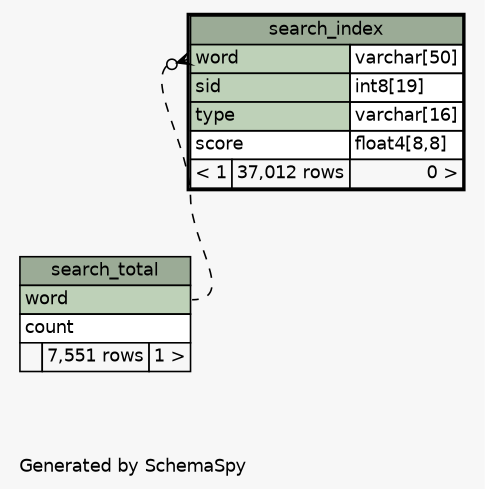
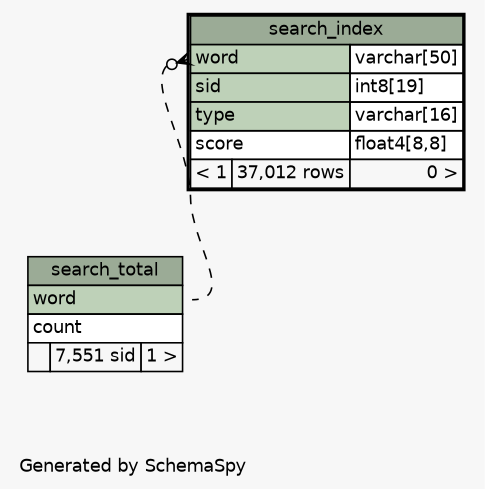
node "search_total": text "7,551 rows" -> "7,551 sid"
